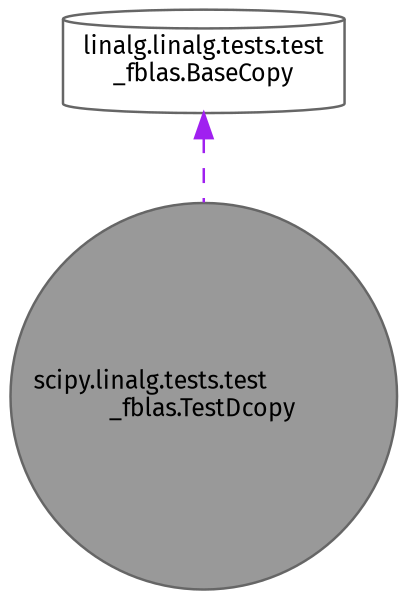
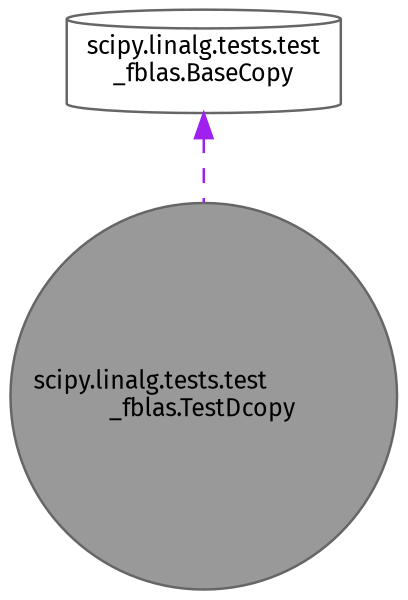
node "linalg.linalg.tests.test _fblas.BaseCopy": label "linalg.linalg.tests.test _fblas.BaseCopy" -> "scipy.linalg.tests.test _fblas.BaseCopy"
